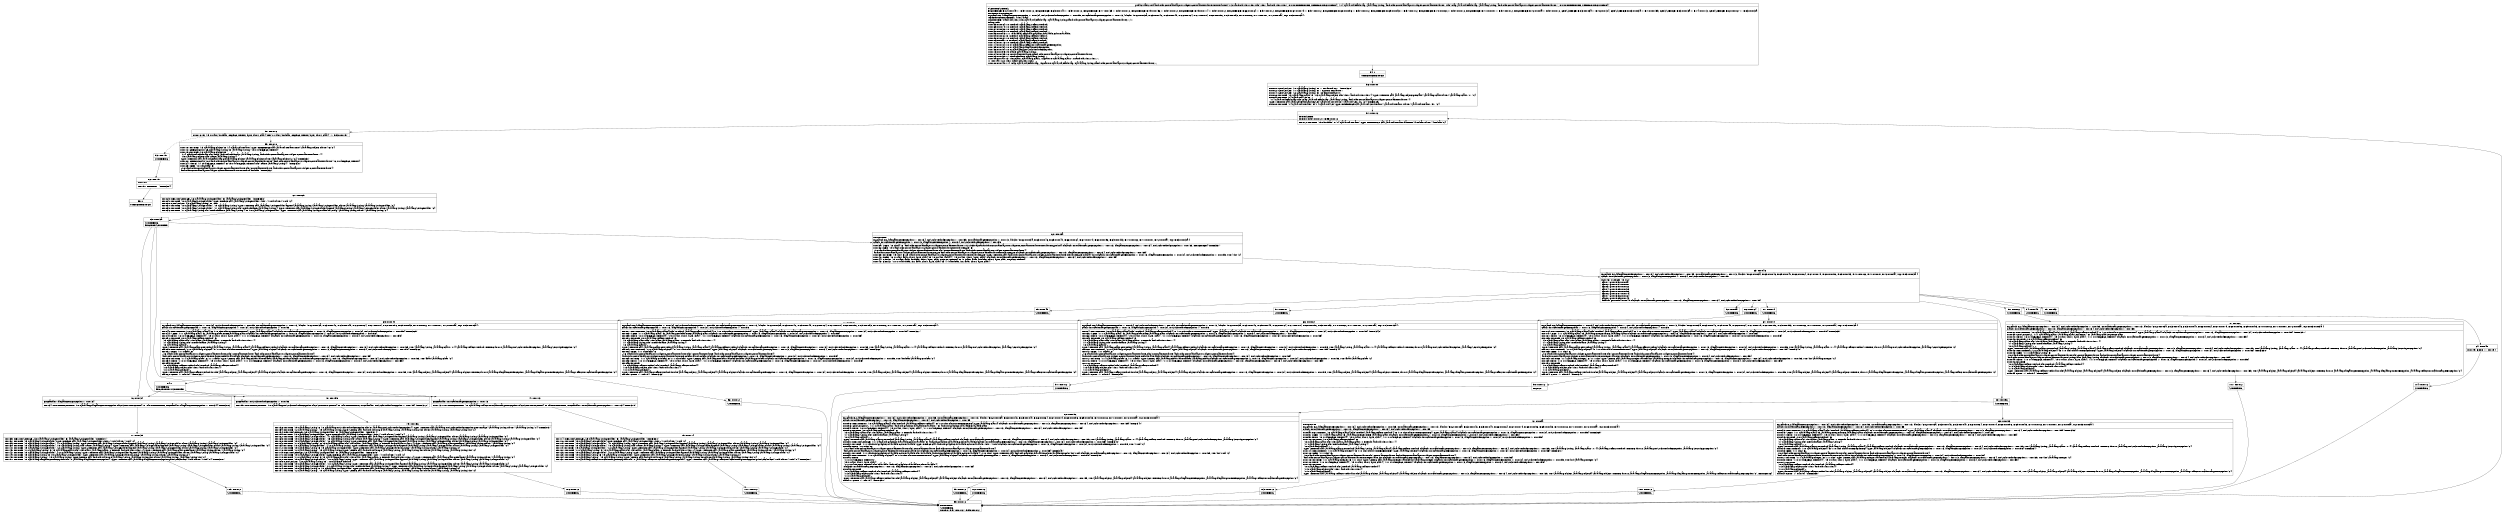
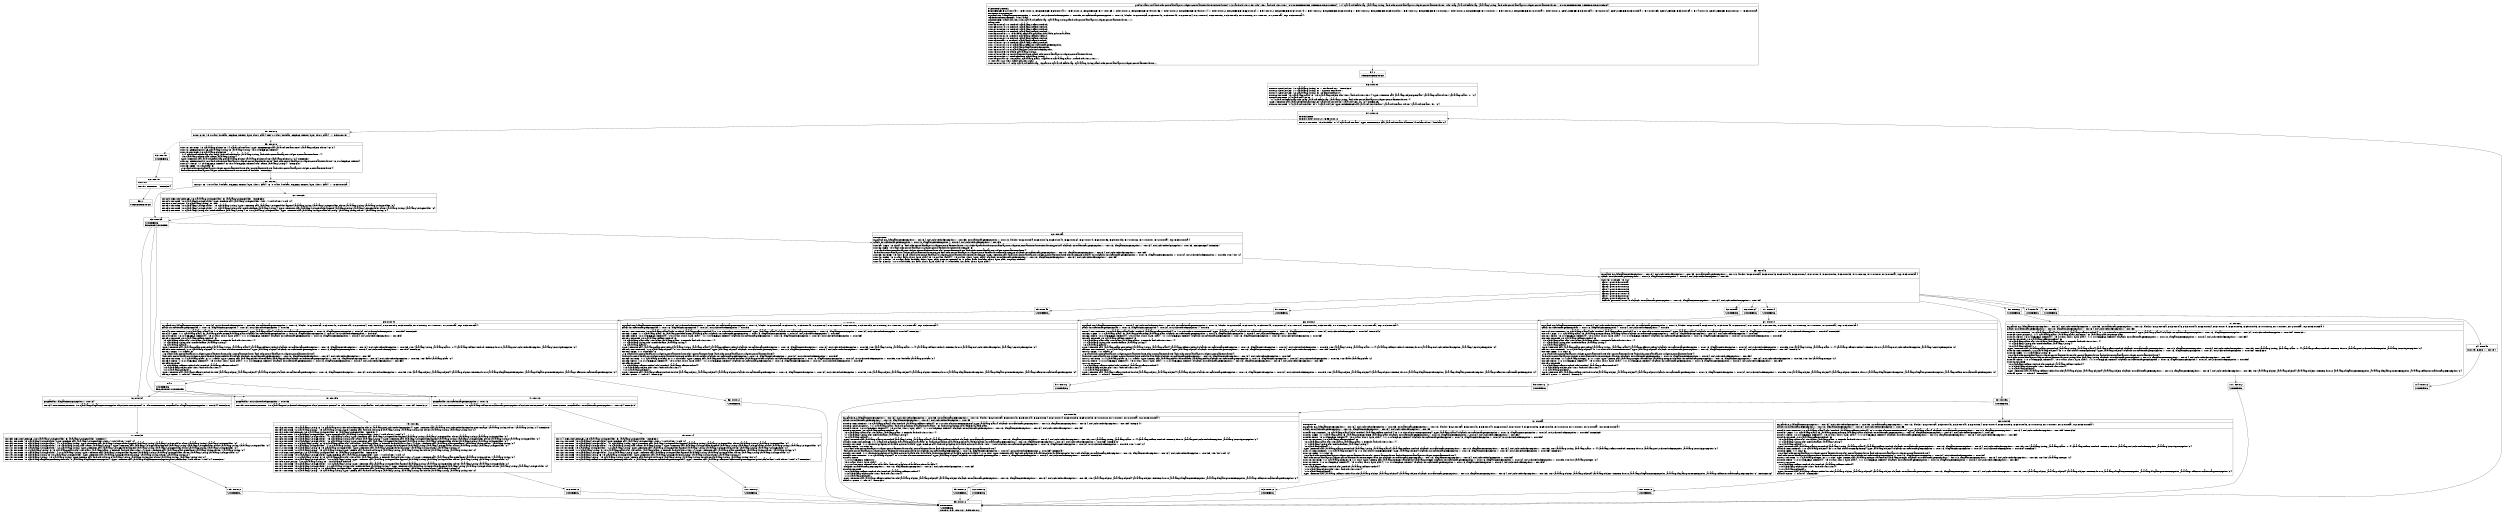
node "60: 0x0027": added
node "98: 0x0012": text "OBJECT" -> "SYNTHETIC"
edge "97: 0x0012" -> "95: 0x0012": removed
edge "107: 0x0012" -> "95: 0x0012": style solid -> dashed
edge "104: 0x0012" -> "95: 0x0012": removed
